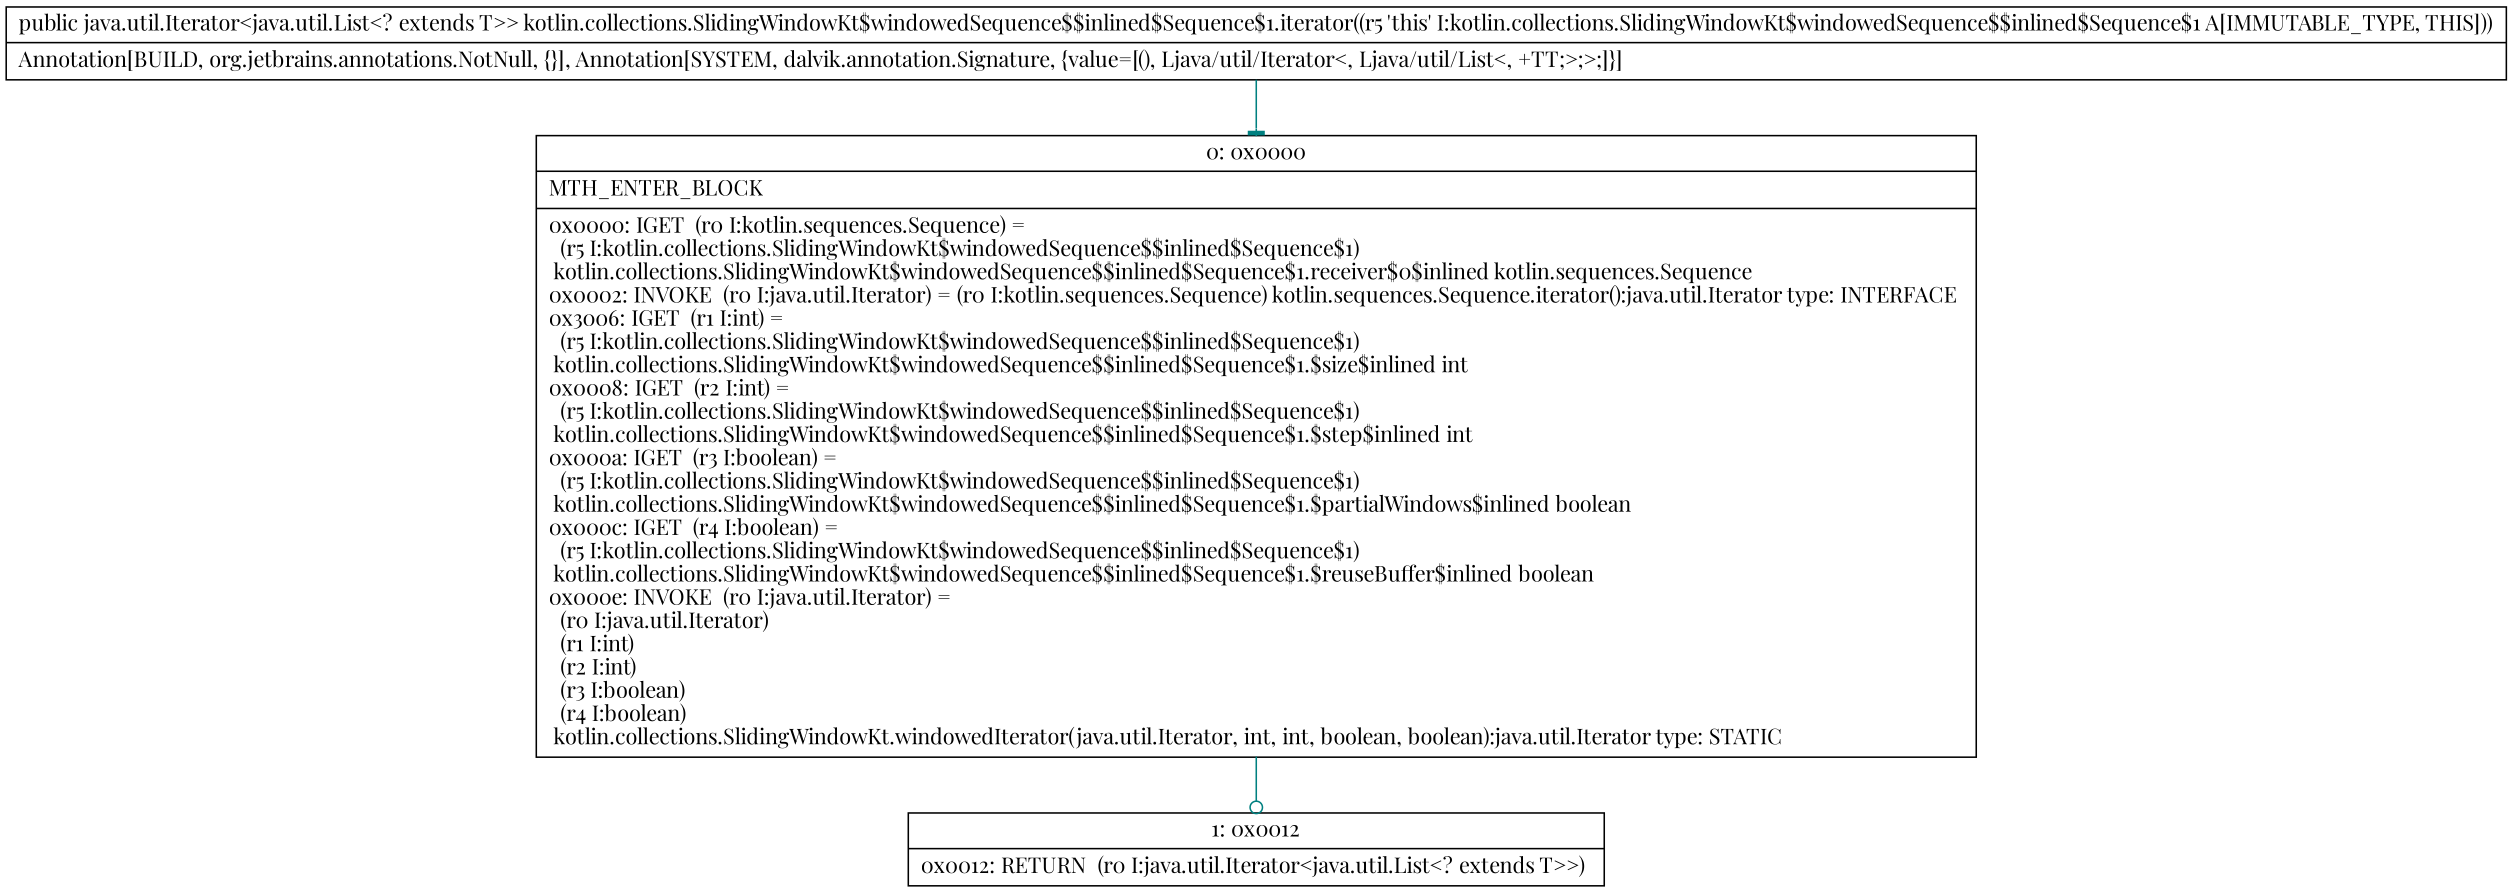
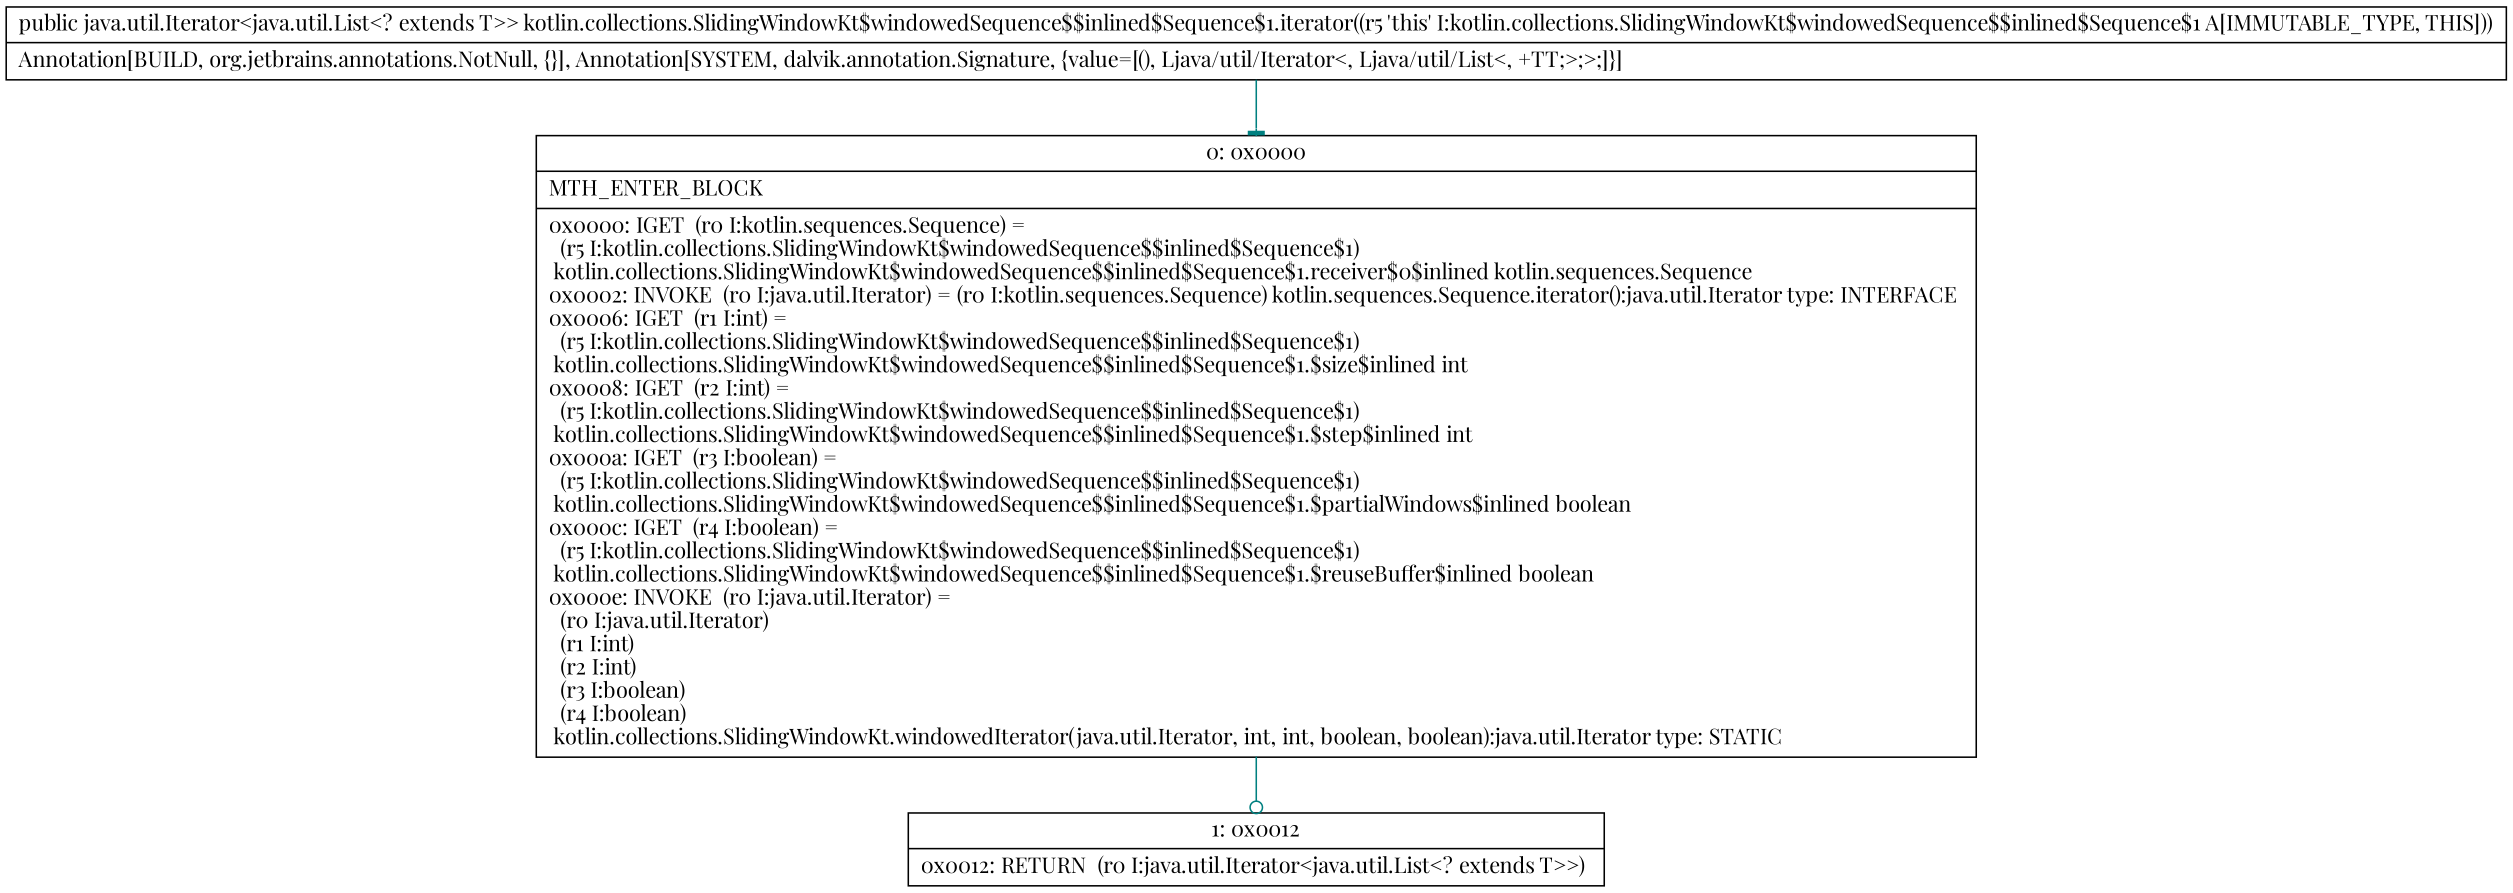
node "0: 0x0000": text "0x3006: IGET  (r1 I:int) =" -> "0x0006: IGET  (r1 I:int) ="
